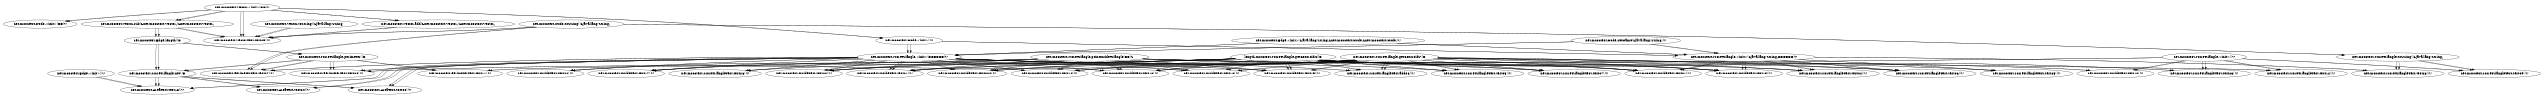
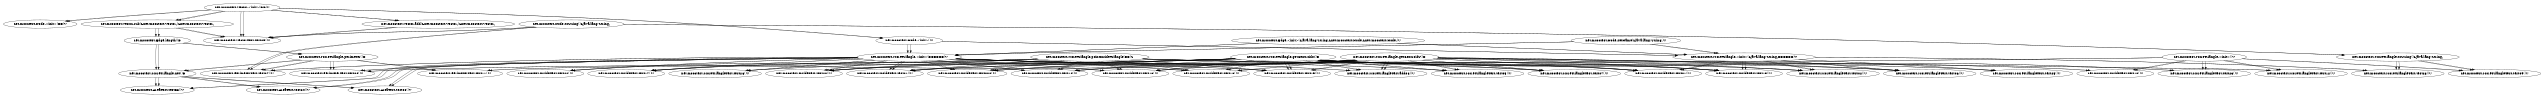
node "net.mooctest.Vector.toString()Ljava/lang/String;": removed
node "length.mooctest.MoreTriangle.getCentroidX()D": label "length.mooctest.MoreTriangle.getCentroidX()D" -> "net.mooctest.MoreTriangle.getCentroidX()D"
node "net.mooctest.Edge.<init>()V": removed
node "net.mooctest.AreaTest.test13()V": label "net.mooctest.AreaTest.test13()V" -> "net.mooctest.AreaTest.test53()V"
